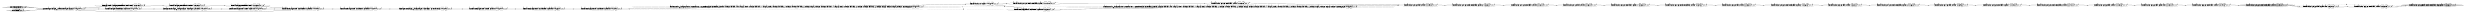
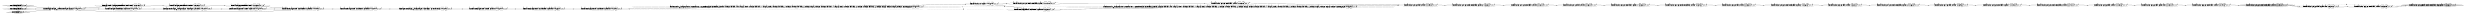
node "testMultiRootAndNested1['1', '0', '0']": added
